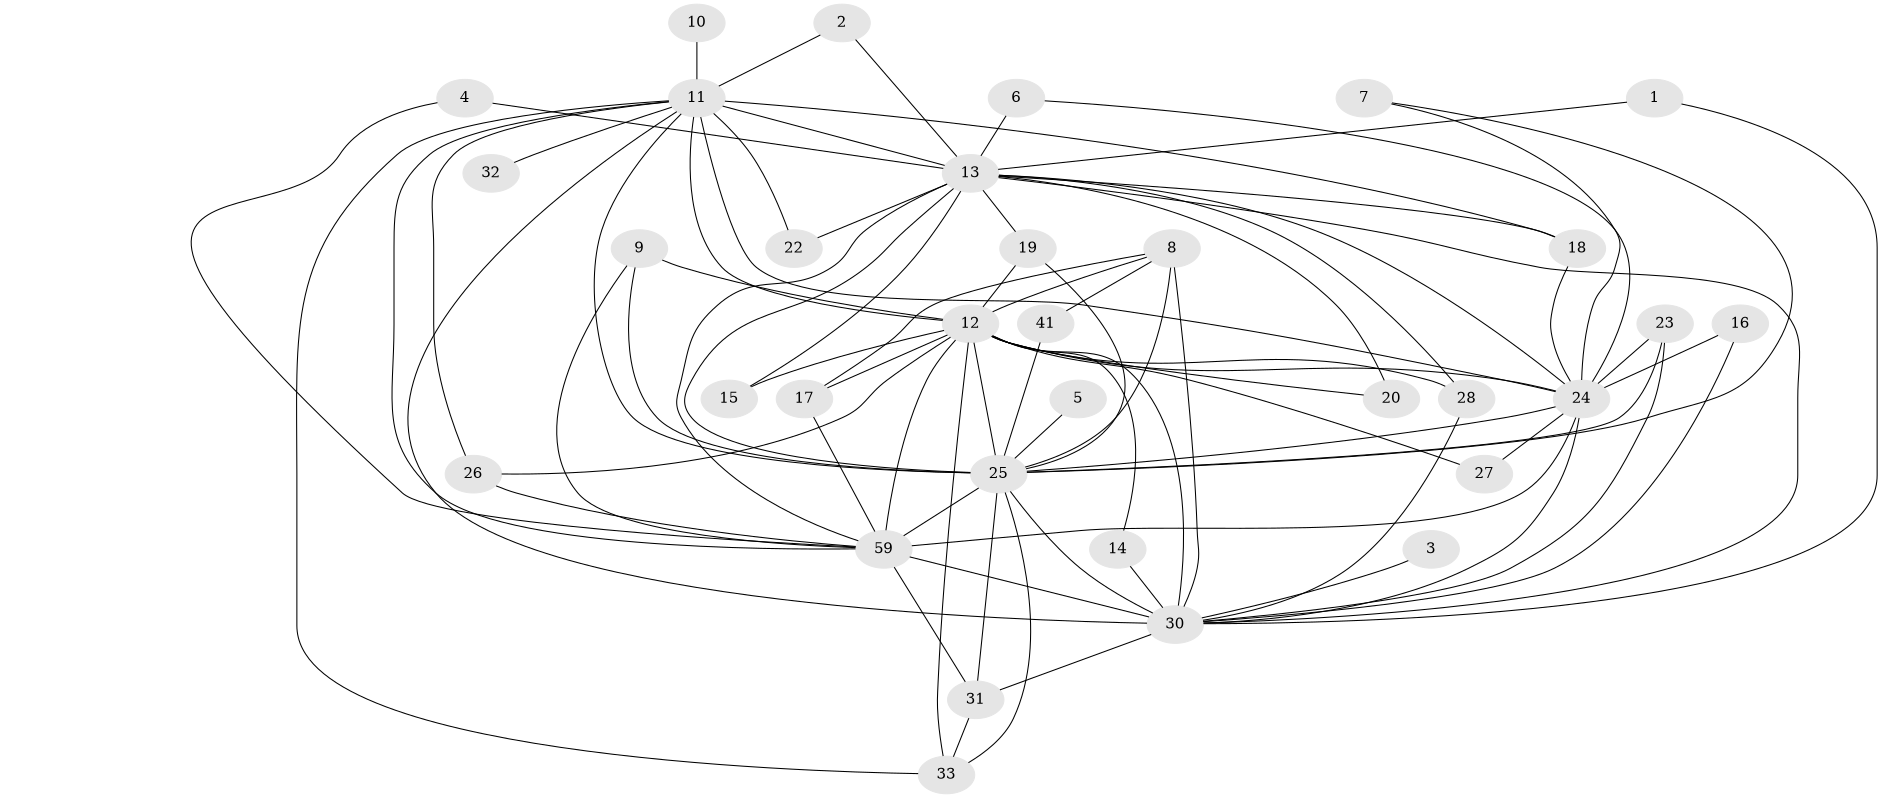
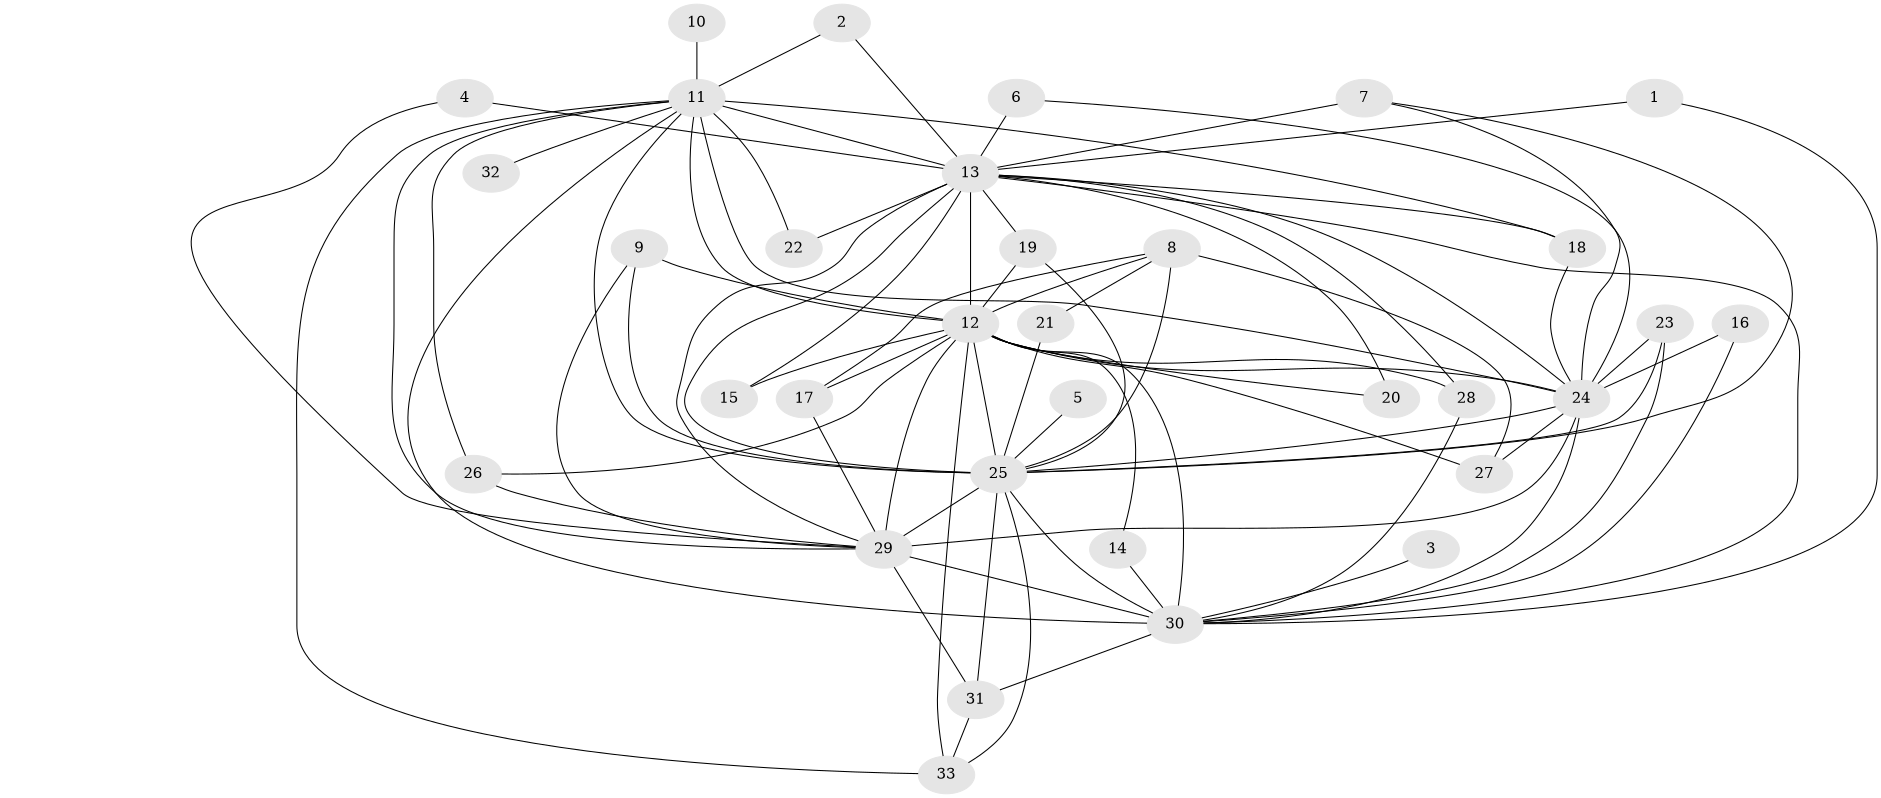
edge "7" -- "13": added
edge "13" -- "12": added
node "41": label "41" -> "21"
edge "8" -- "30": now "8" -- "27"
node "59": label "59" -> "29"
